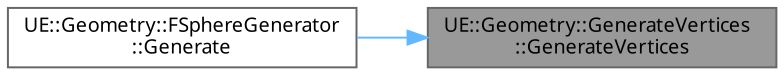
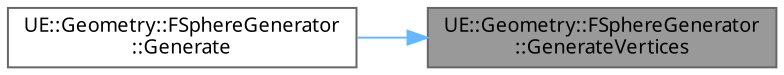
node "UE::Geometry::GenerateVertices ::GenerateVertices": label "UE::Geometry::GenerateVertices ::GenerateVertices" -> "UE::Geometry::FSphereGenerator ::GenerateVertices"
